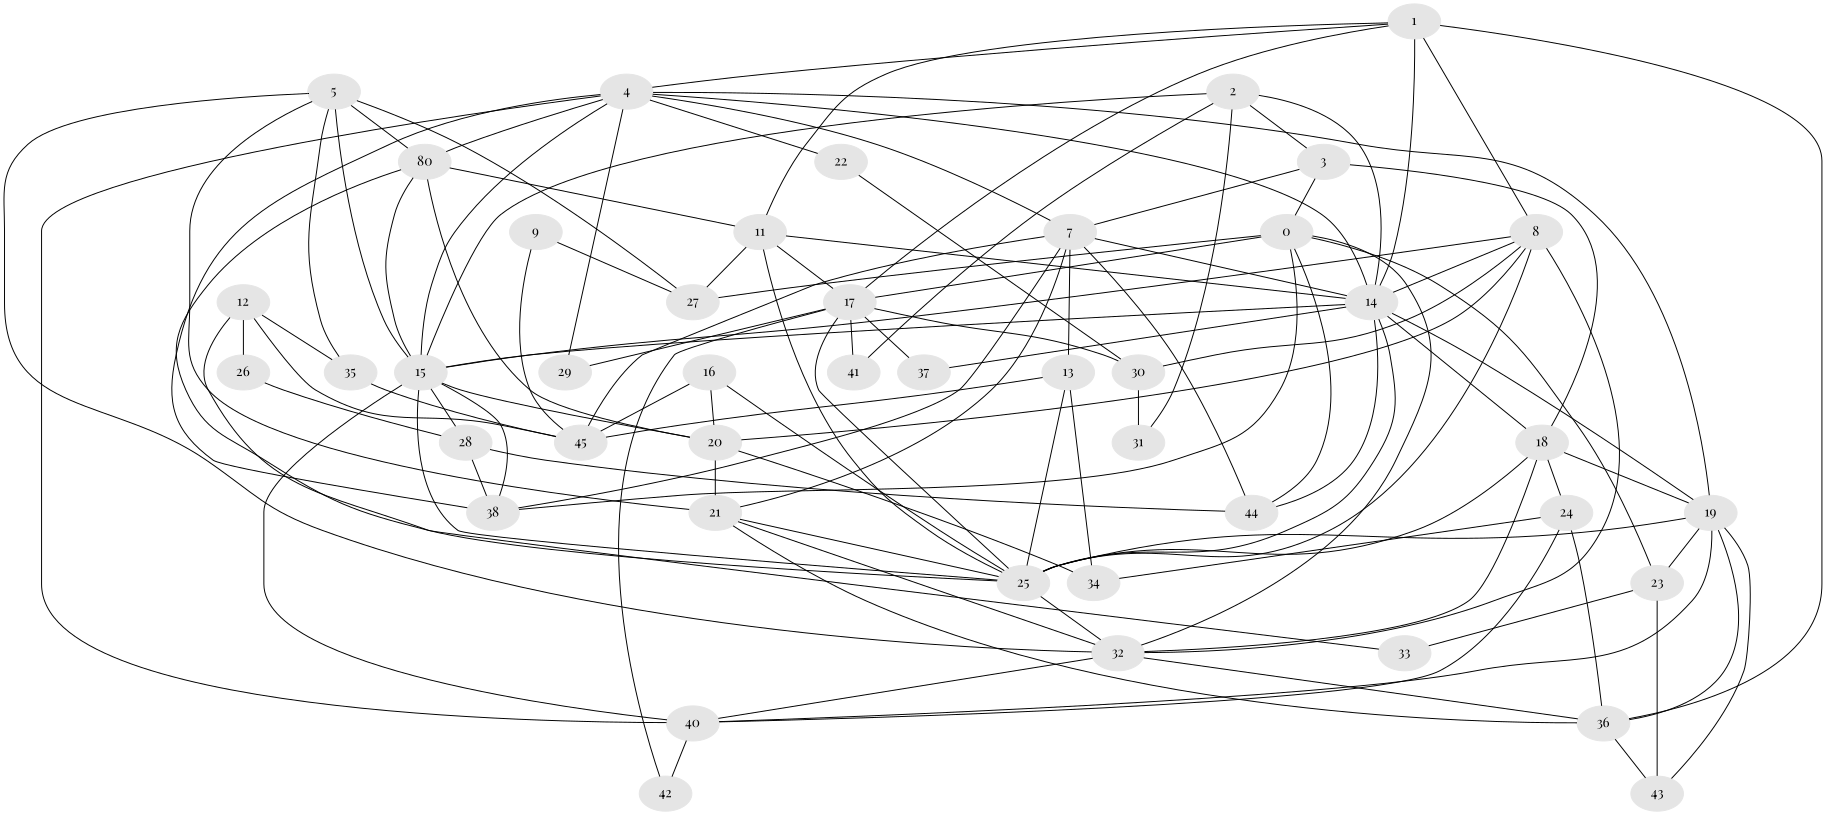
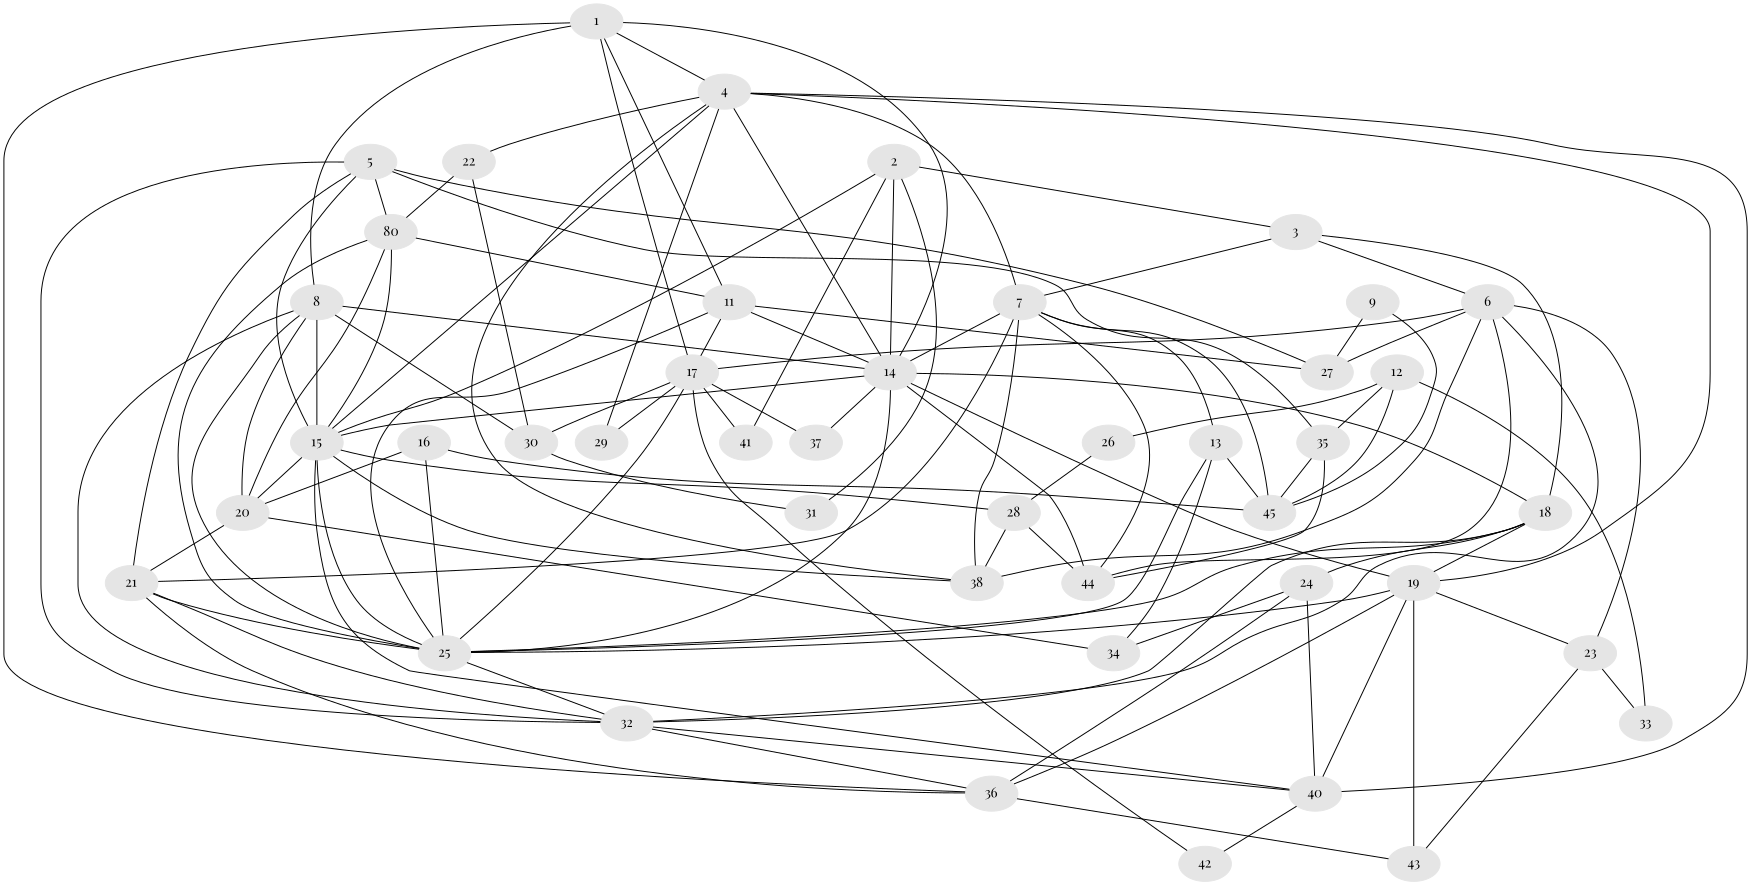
edge "4" -- "80": now "22" -- "80"
node "0": label "0" -> "6"
edge "35" -- "44": added
